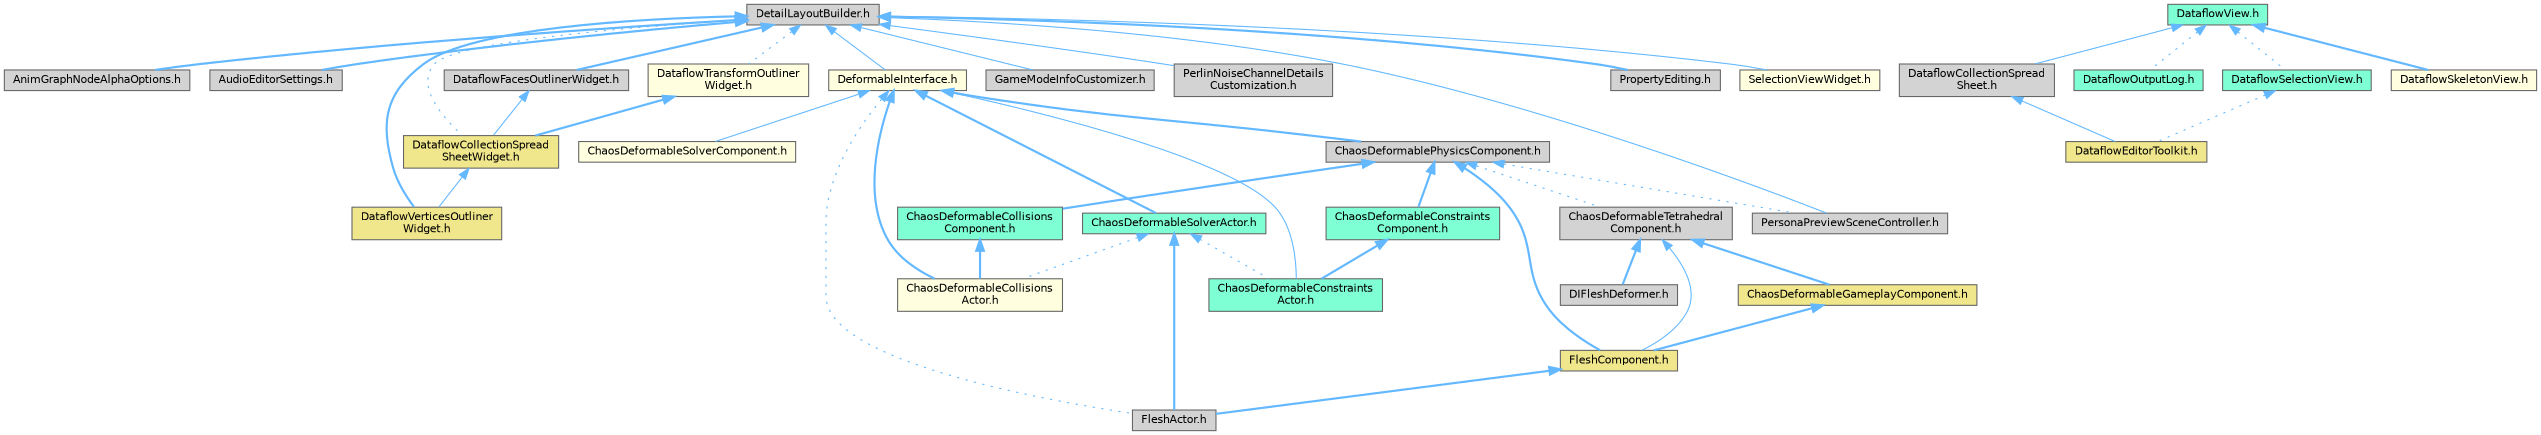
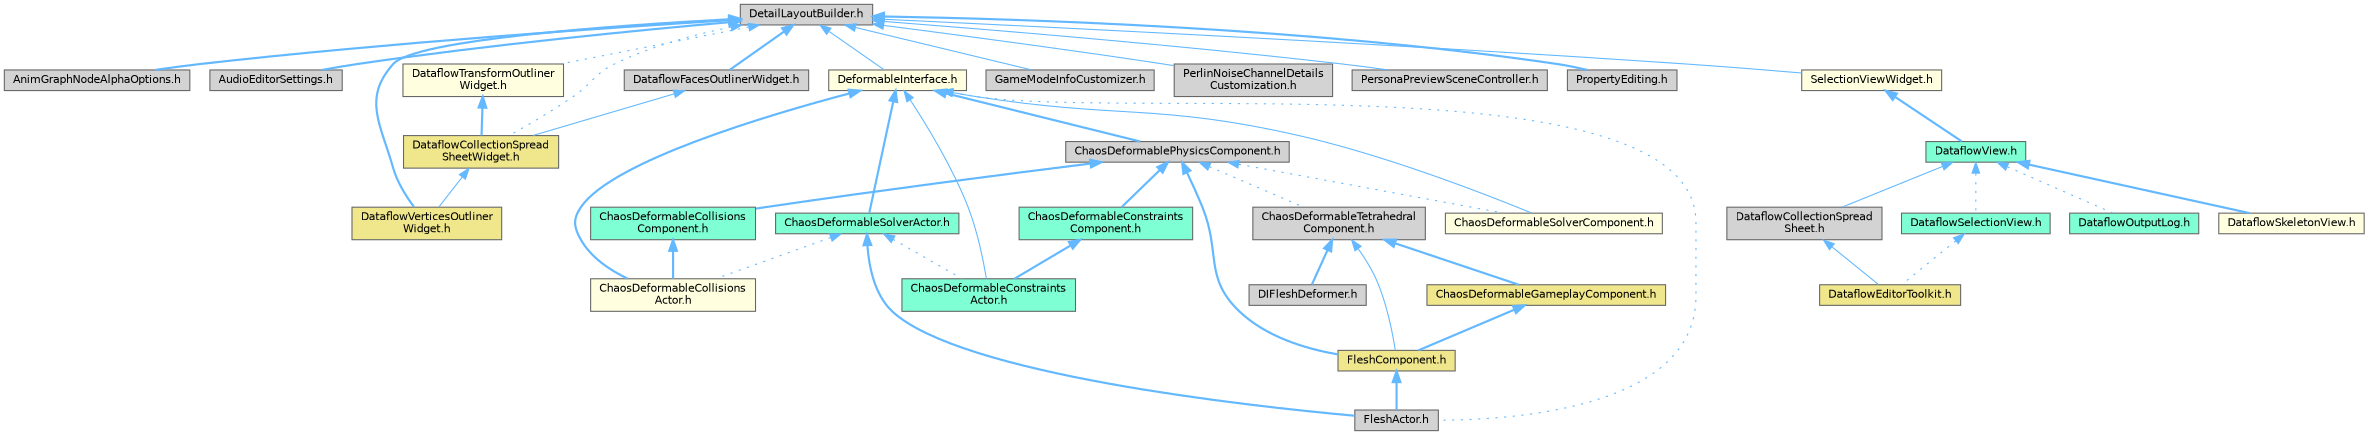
edge "DataflowView.h" -> "SelectionViewWidget.h": added
edge "PersonaPreviewSceneController.h" -> "ChaosDeformablePhysicsComponent.h": now "ChaosDeformableSolverComponent.h" -> "ChaosDeformablePhysicsComponent.h"
